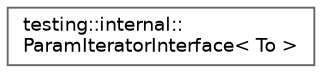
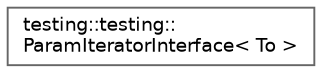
node "testing::internal:: ParamIteratorInterface< To >": label "testing::internal:: ParamIteratorInterface< To >" -> "testing::testing:: ParamIteratorInterface< To >"
